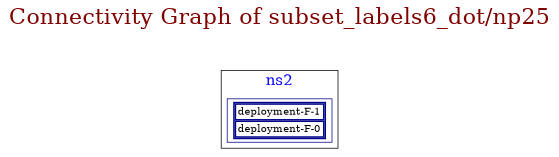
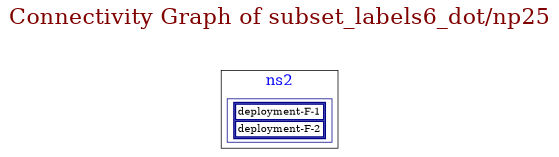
node "deployment-F-1": text "deployment-F-0" -> "deployment-F-2"
